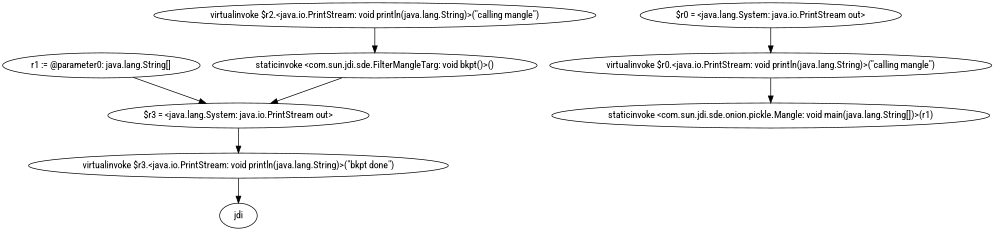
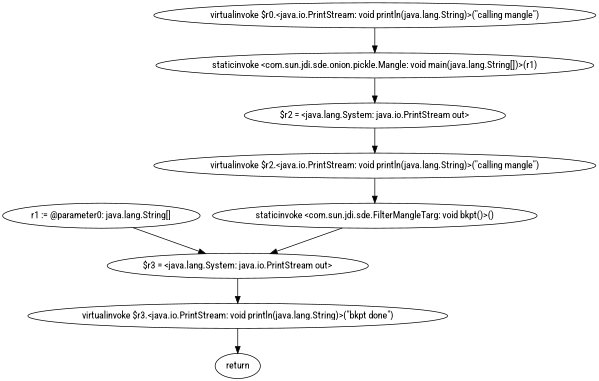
node "$r0 = <java.lang.System: java.io.PrintStream out>": removed
node "$r2 = <java.lang.System: java.io.PrintStream out>": added
node "jdi": label "jdi" -> "return"
